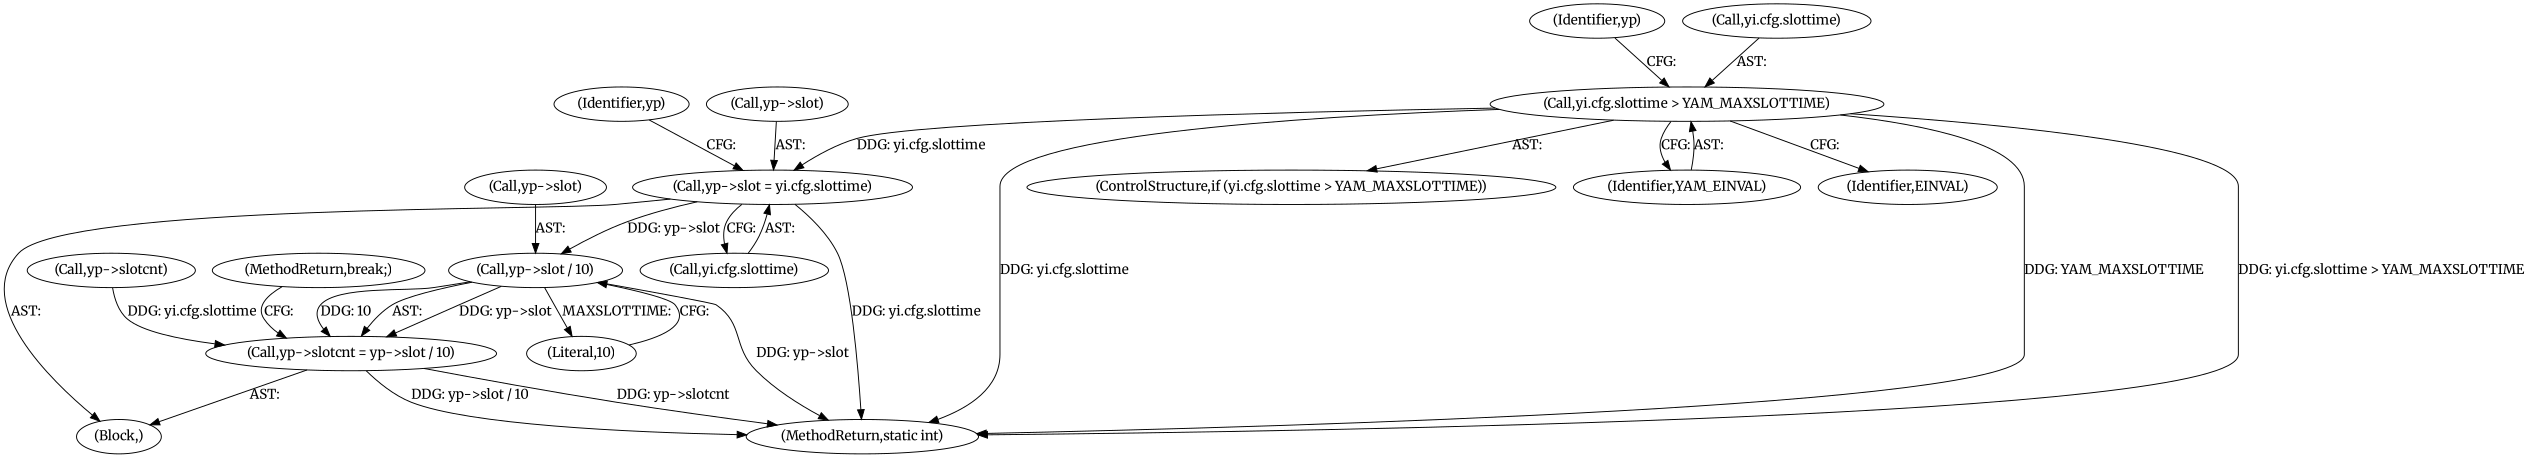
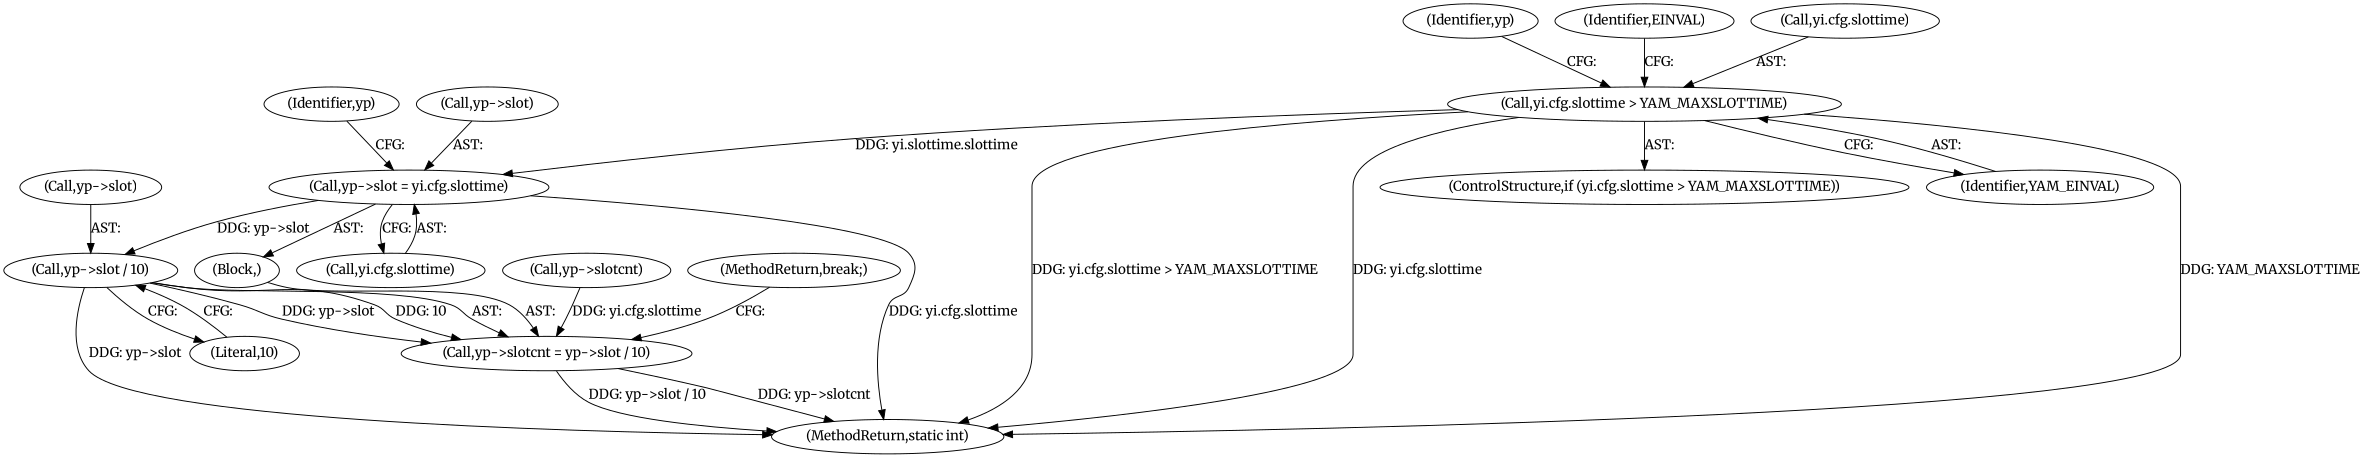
edge "(Call,yi.cfg.slottime > YAM_MAXSLOTTIME)" -> "(Identifier,EINVAL)": reversed
edge "(Call,yi.cfg.slottime > YAM_MAXSLOTTIME)" -> "(Call,yp->slot = yi.cfg.slottime)": label "DDG: yi.cfg.slottime" -> "DDG: yi.slottime.slottime"
edge "(Call,yp->slot / 10)" -> "(Literal,10)": label "MAXSLOTTIME: " -> "CFG: "
edge "(Call,yp->slotcnt = yp->slot / 10)" -> "(Block,)": reversed
